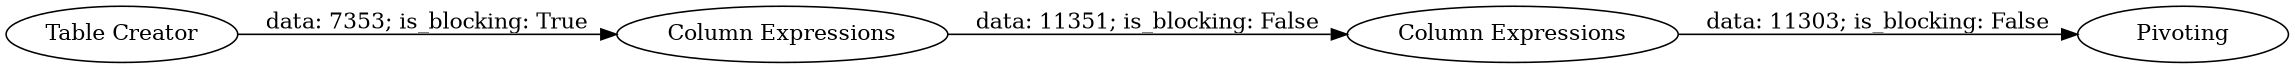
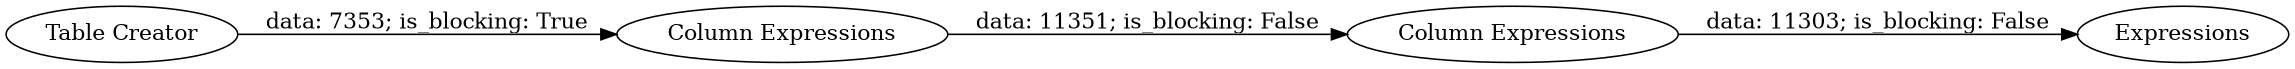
node "Pivoting": label "Pivoting" -> "Expressions"
